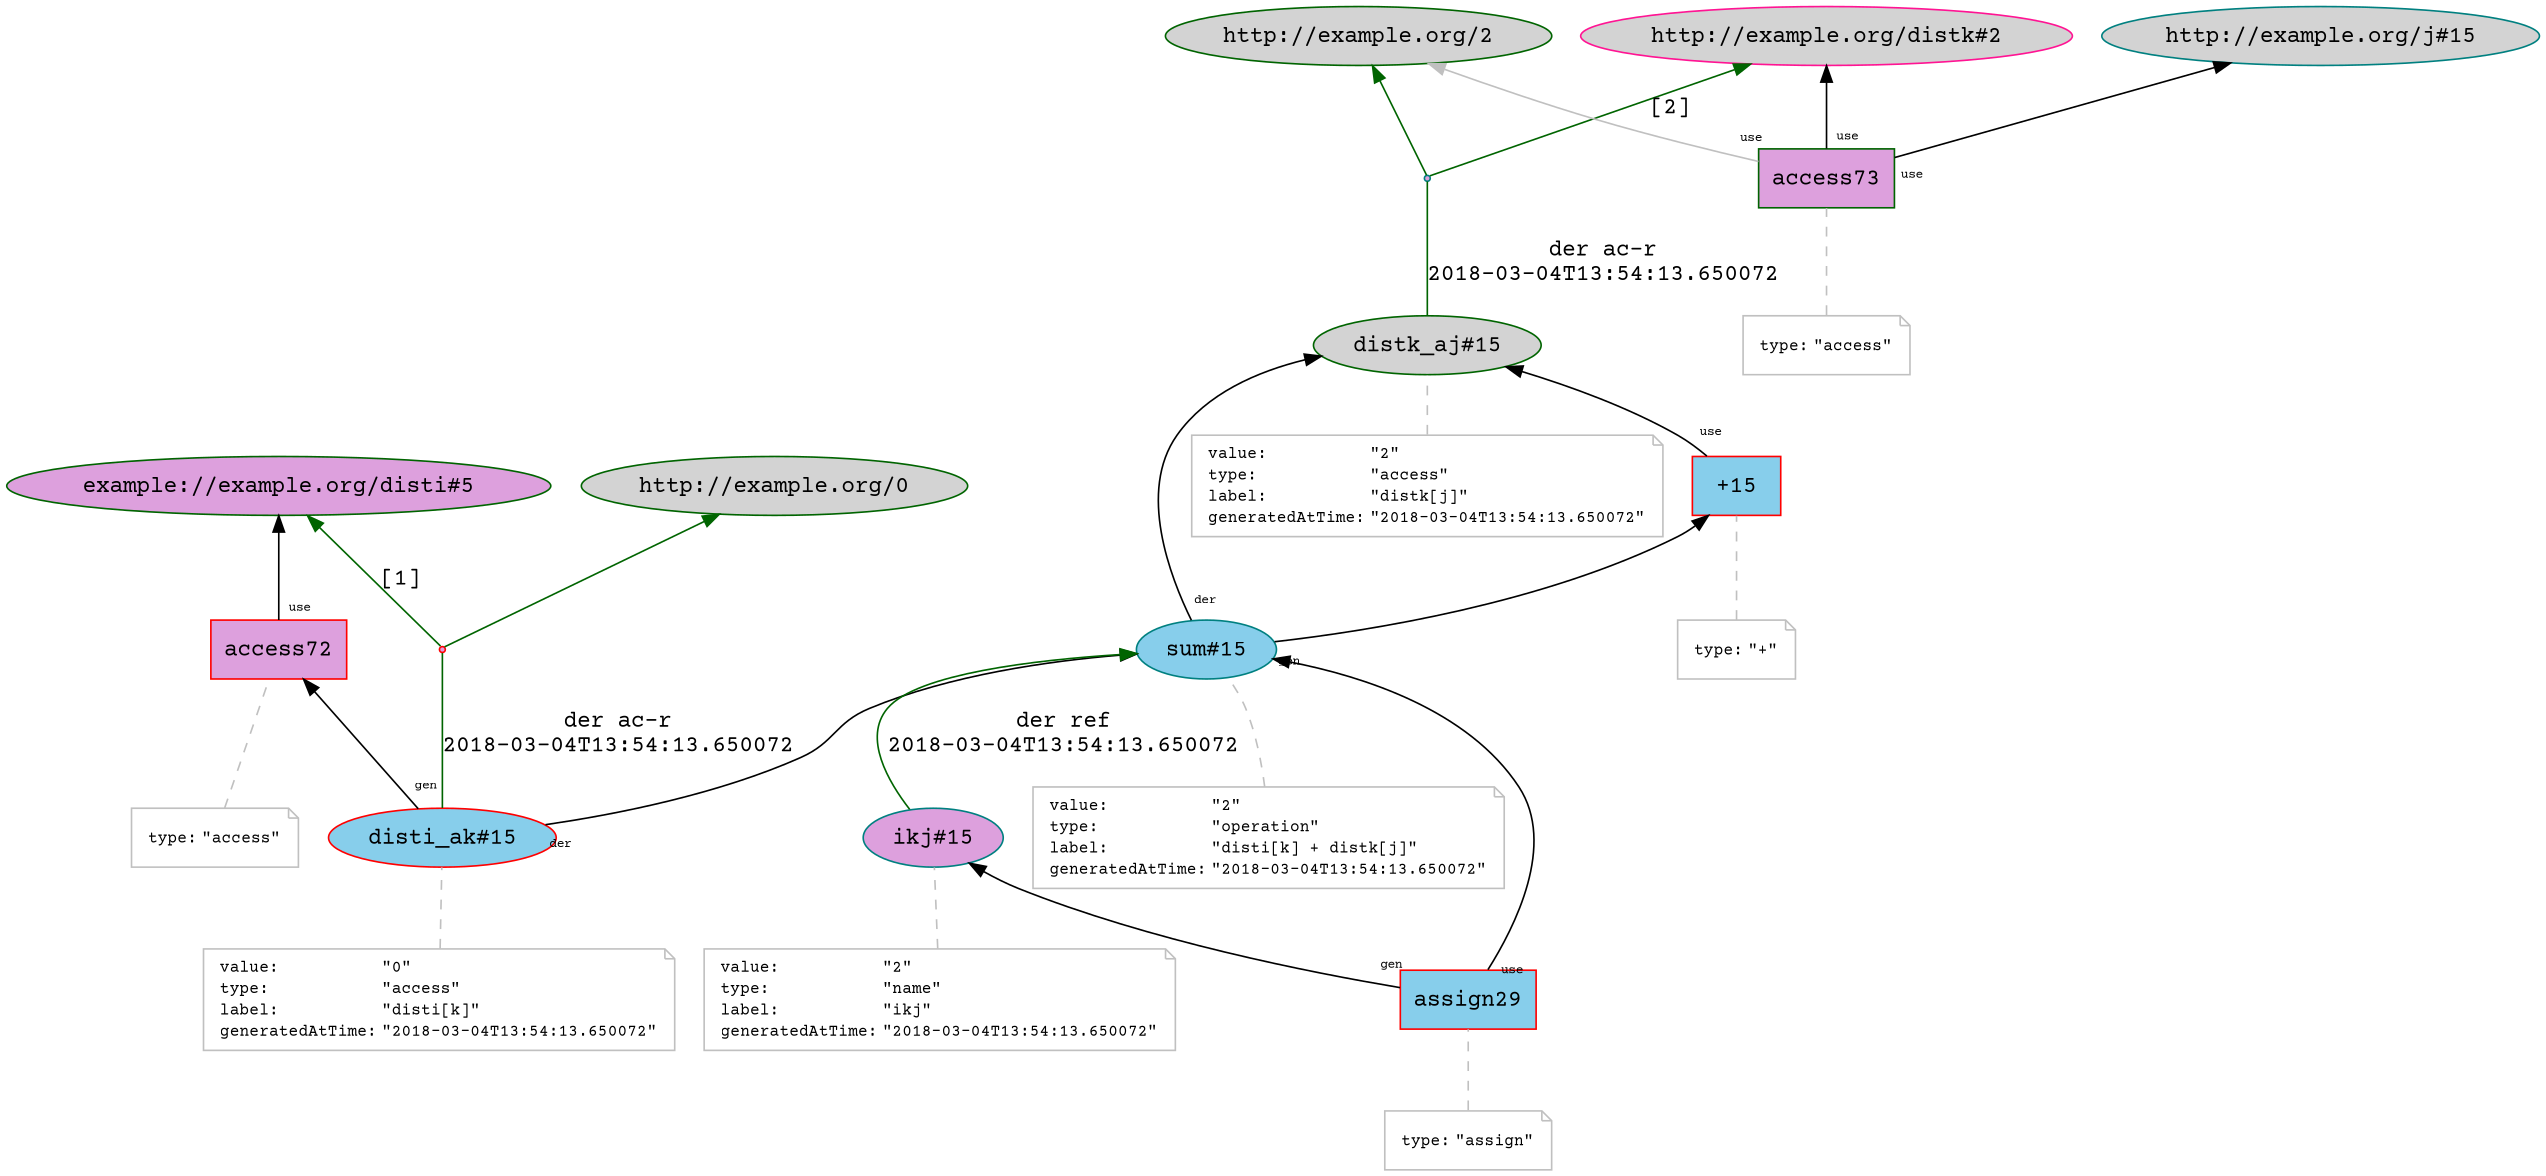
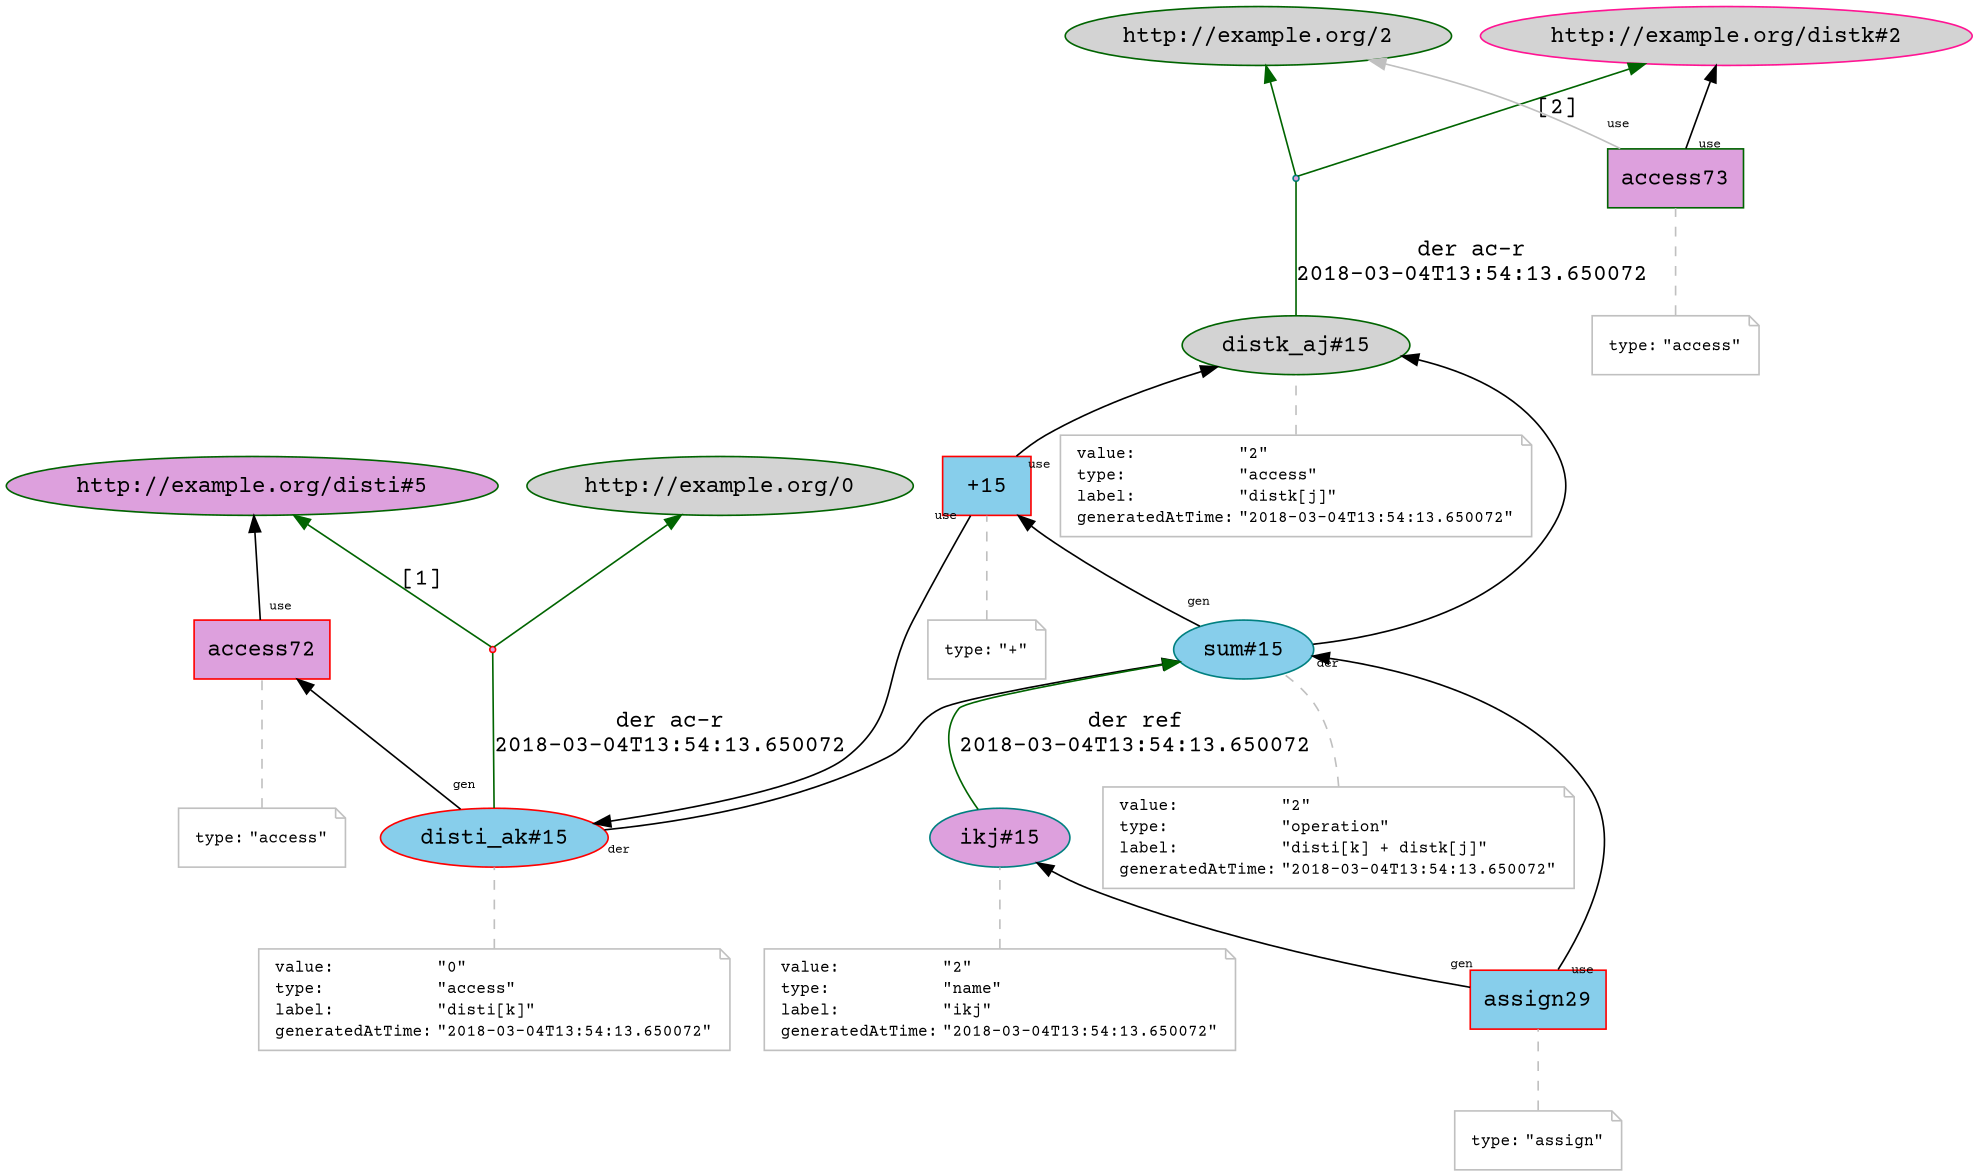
node "http://example.org/j#15": removed
node "example://example.org/disti#5": label "example://example.org/disti#5" -> "http://example.org/disti#5"
edge "+15" -> "disti_ak#15": added
